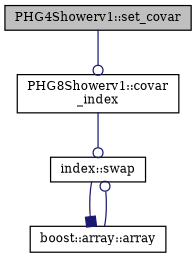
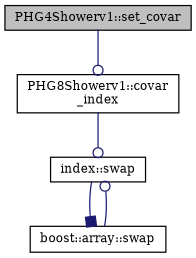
node "boost::array::array": label "boost::array::array" -> "boost::array::swap"
